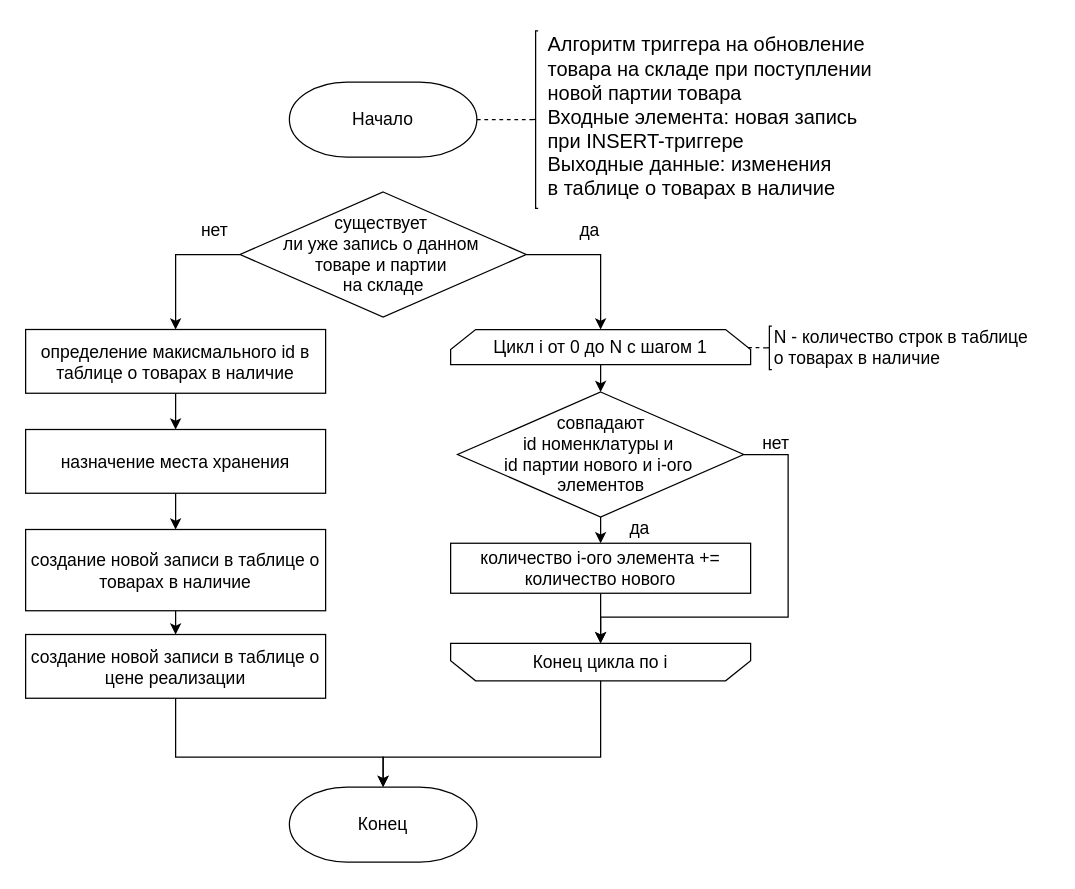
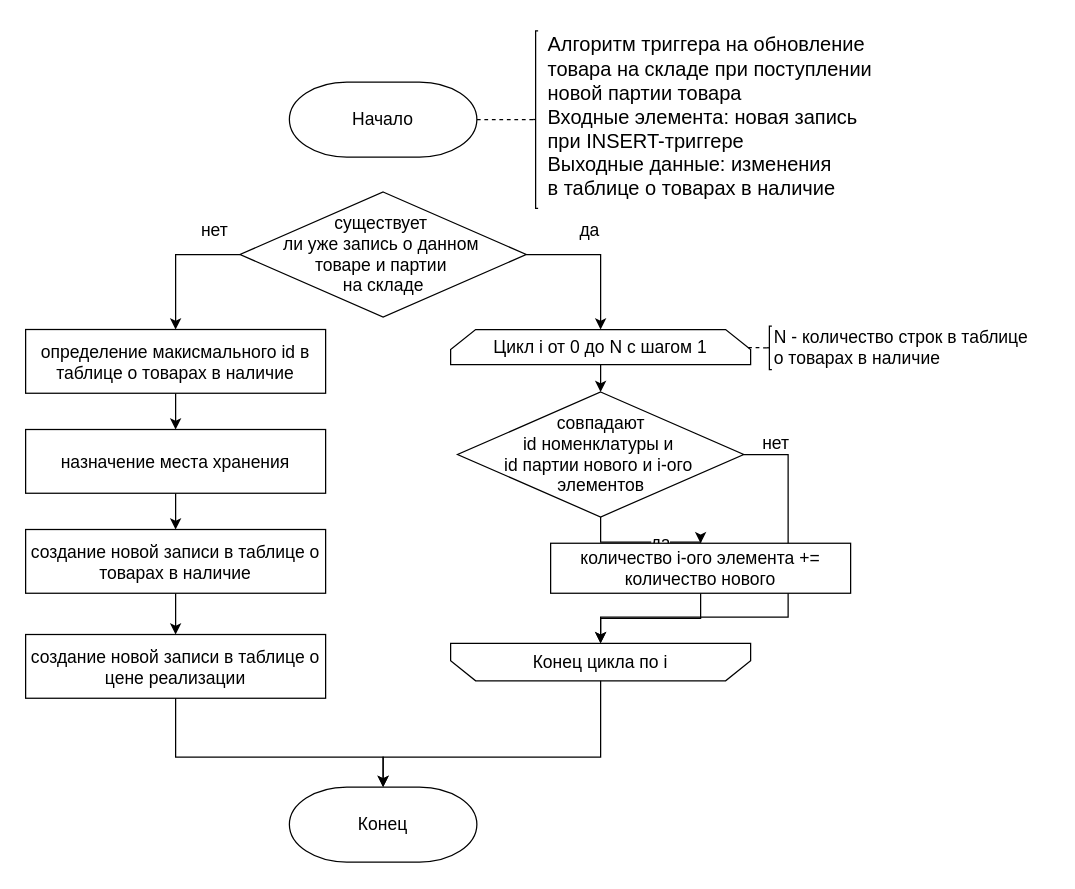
node "количество i-ого элемента += количество нового": moved (601, 568) -> (701, 568)
node "создание новой записи в таблице о товарах в наличие": size 300x81 -> 300x64
